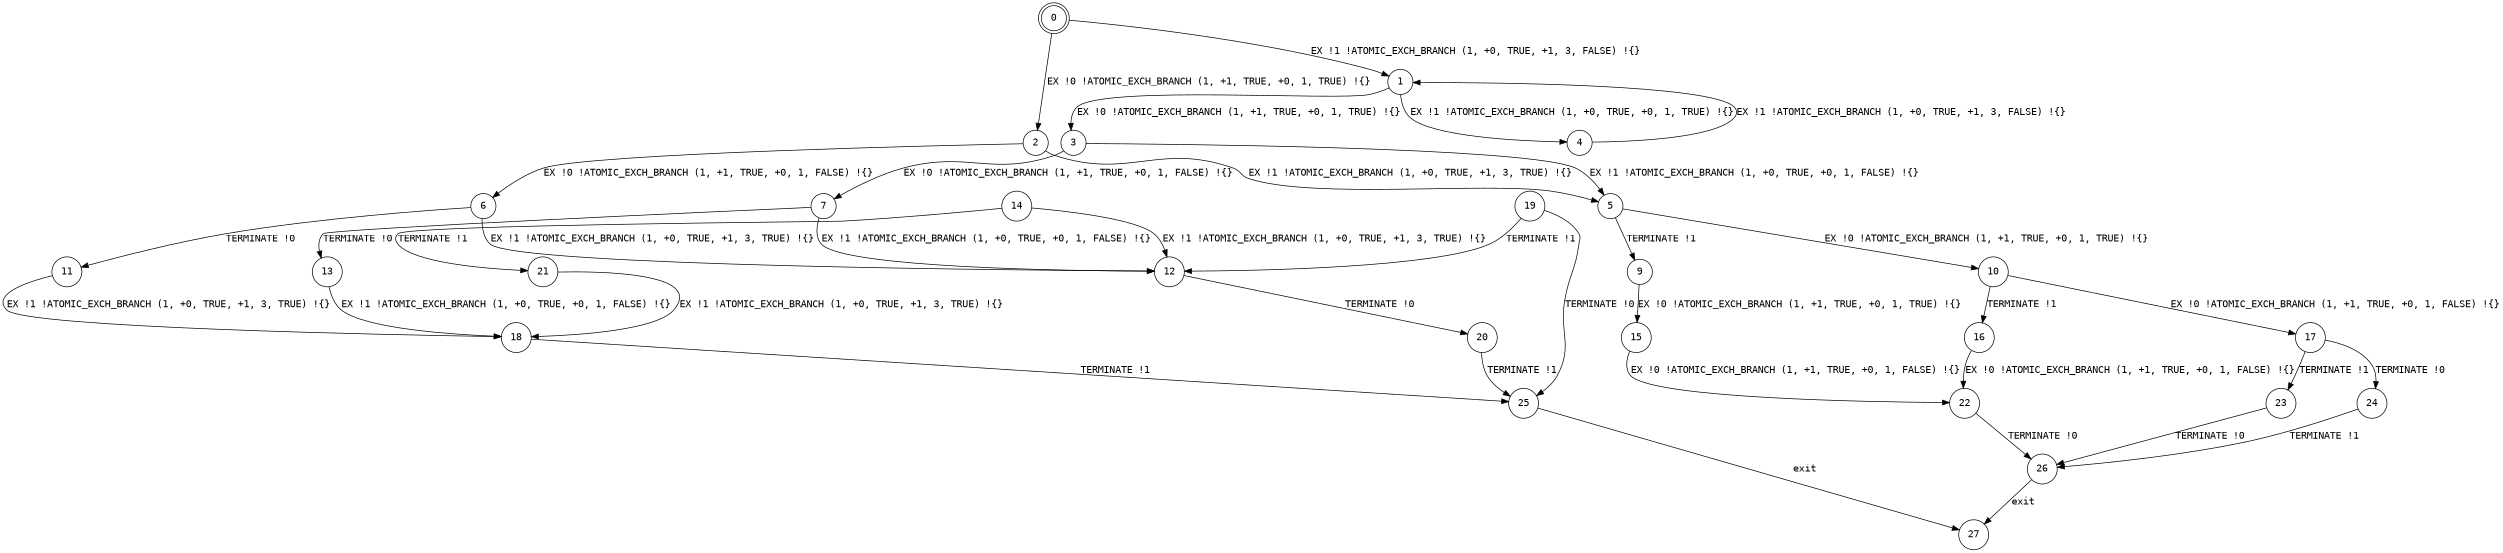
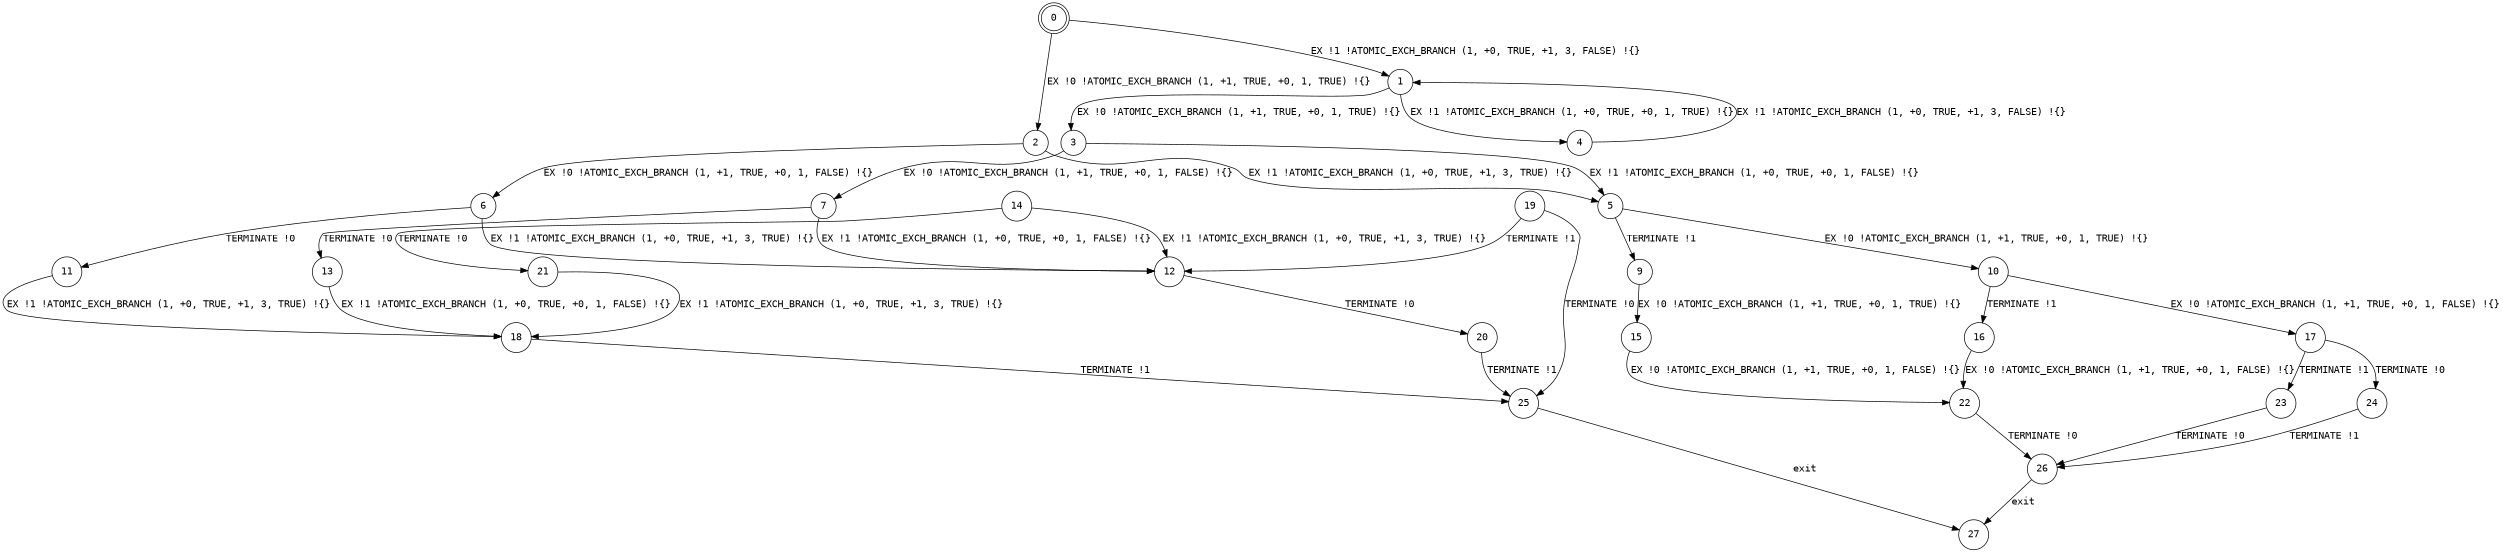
edge "14" -> "21": label "TERMINATE !1" -> "TERMINATE !0"
